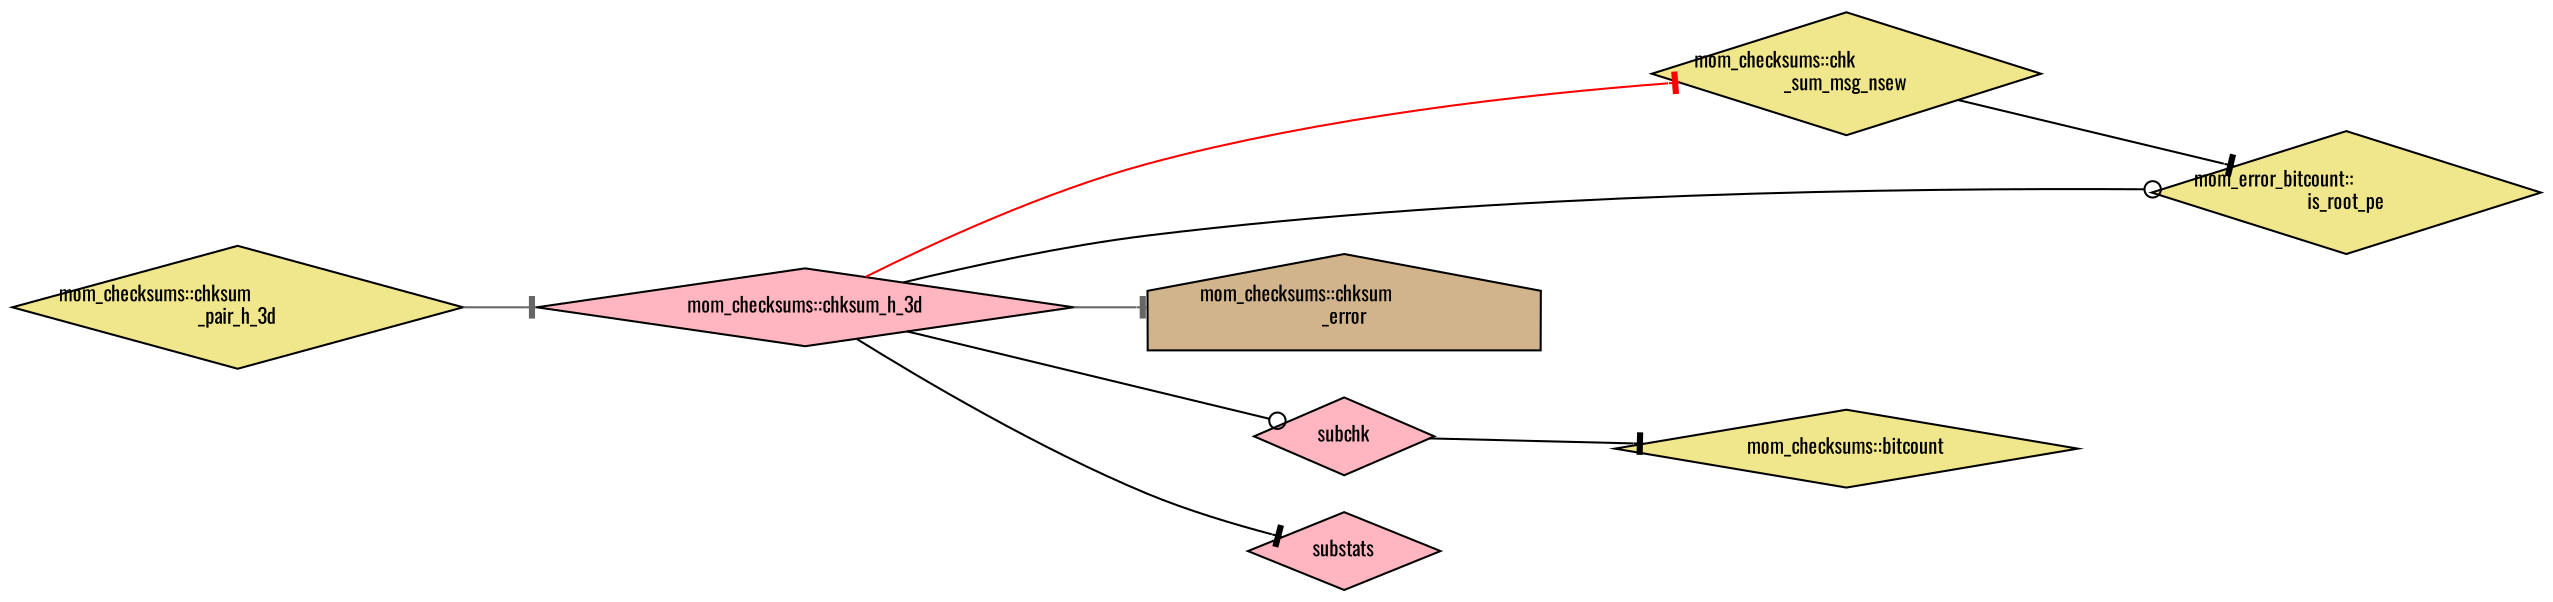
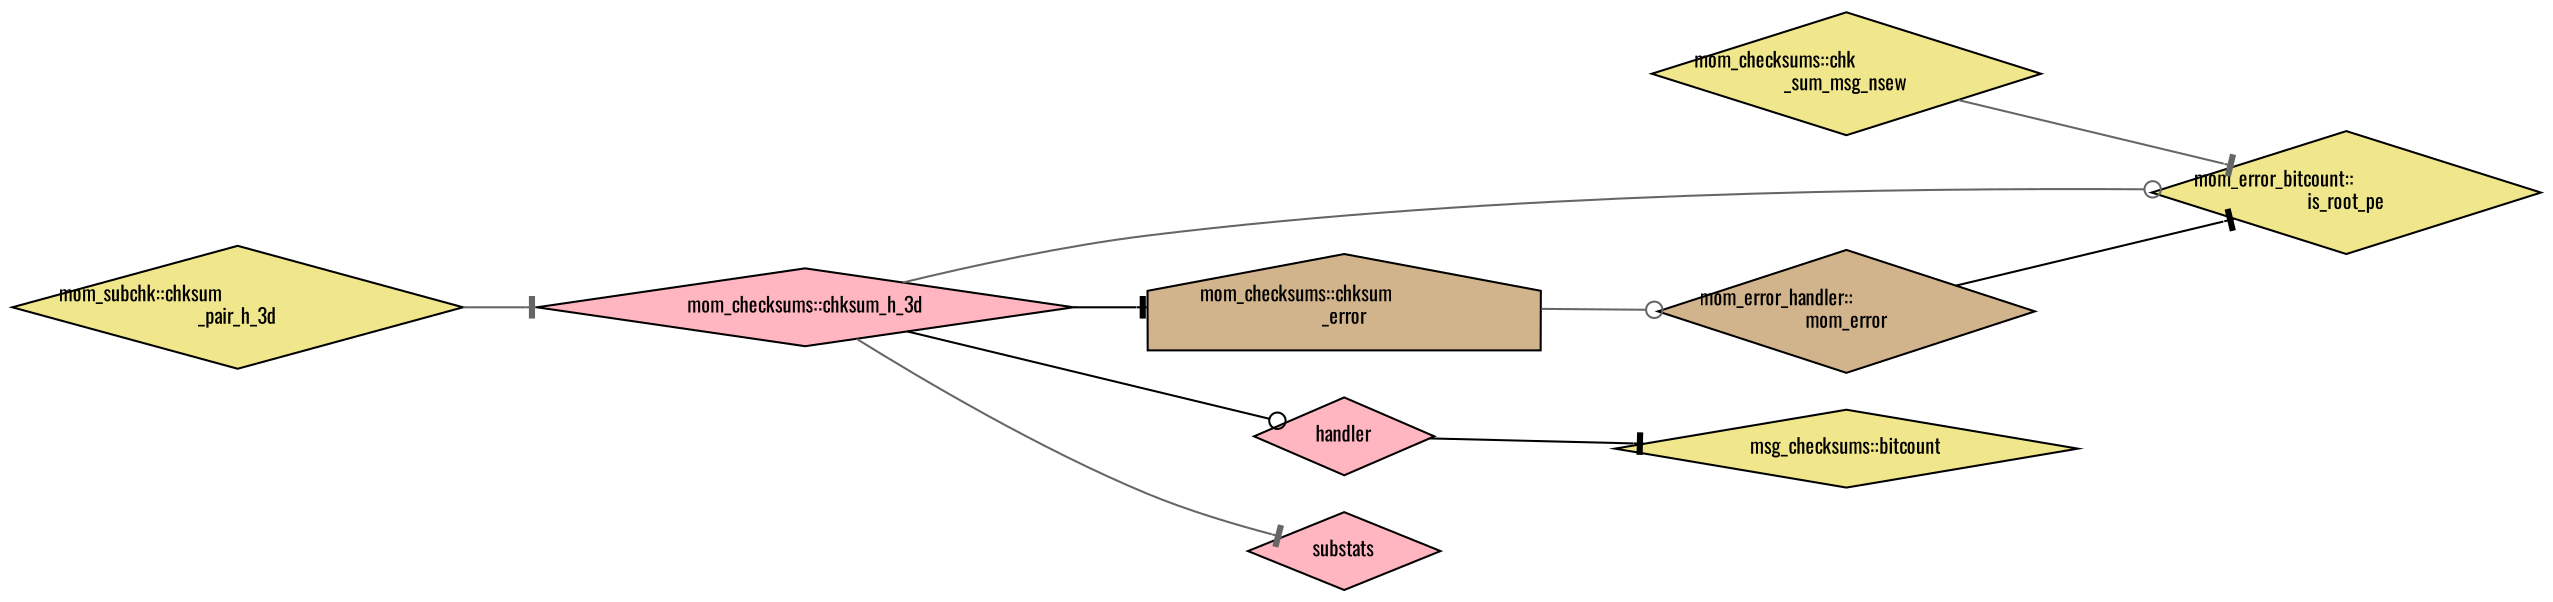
edge "mom_checksums::chk _sum_msg_nsew" -> "mom_error_bitcount:: is_root_pe": color black -> gray40
edge "mom_checksums::chksum_h_3d" -> "mom_checksums::chk _sum_msg_nsew": removed
edge "mom_checksums::chksum_h_3d" -> "mom_error_bitcount:: is_root_pe": color black -> gray40
node "mom_checksums::chksum _pair_h_3d": label "mom_checksums::chksum _pair_h_3d" -> "mom_subchk::chksum _pair_h_3d"
edge "mom_checksums::chksum_h_3d" -> "mom_checksums::chksum _error": color gray40 -> black
node "mom_error_handler:: mom_error": added
node "subchk": label "subchk" -> "handler"
node "mom_checksums::bitcount": label "mom_checksums::bitcount" -> "msg_checksums::bitcount"
edge "mom_checksums::chksum_h_3d" -> "substats": color black -> gray40
